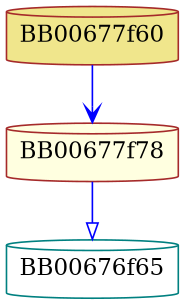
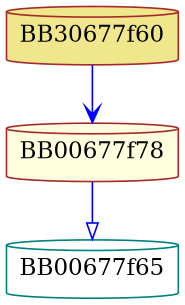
node "BB00677f60": label "BB00677f60" -> "BB30677f60"
node "BB00676f65": label "BB00676f65" -> "BB00677f65"
